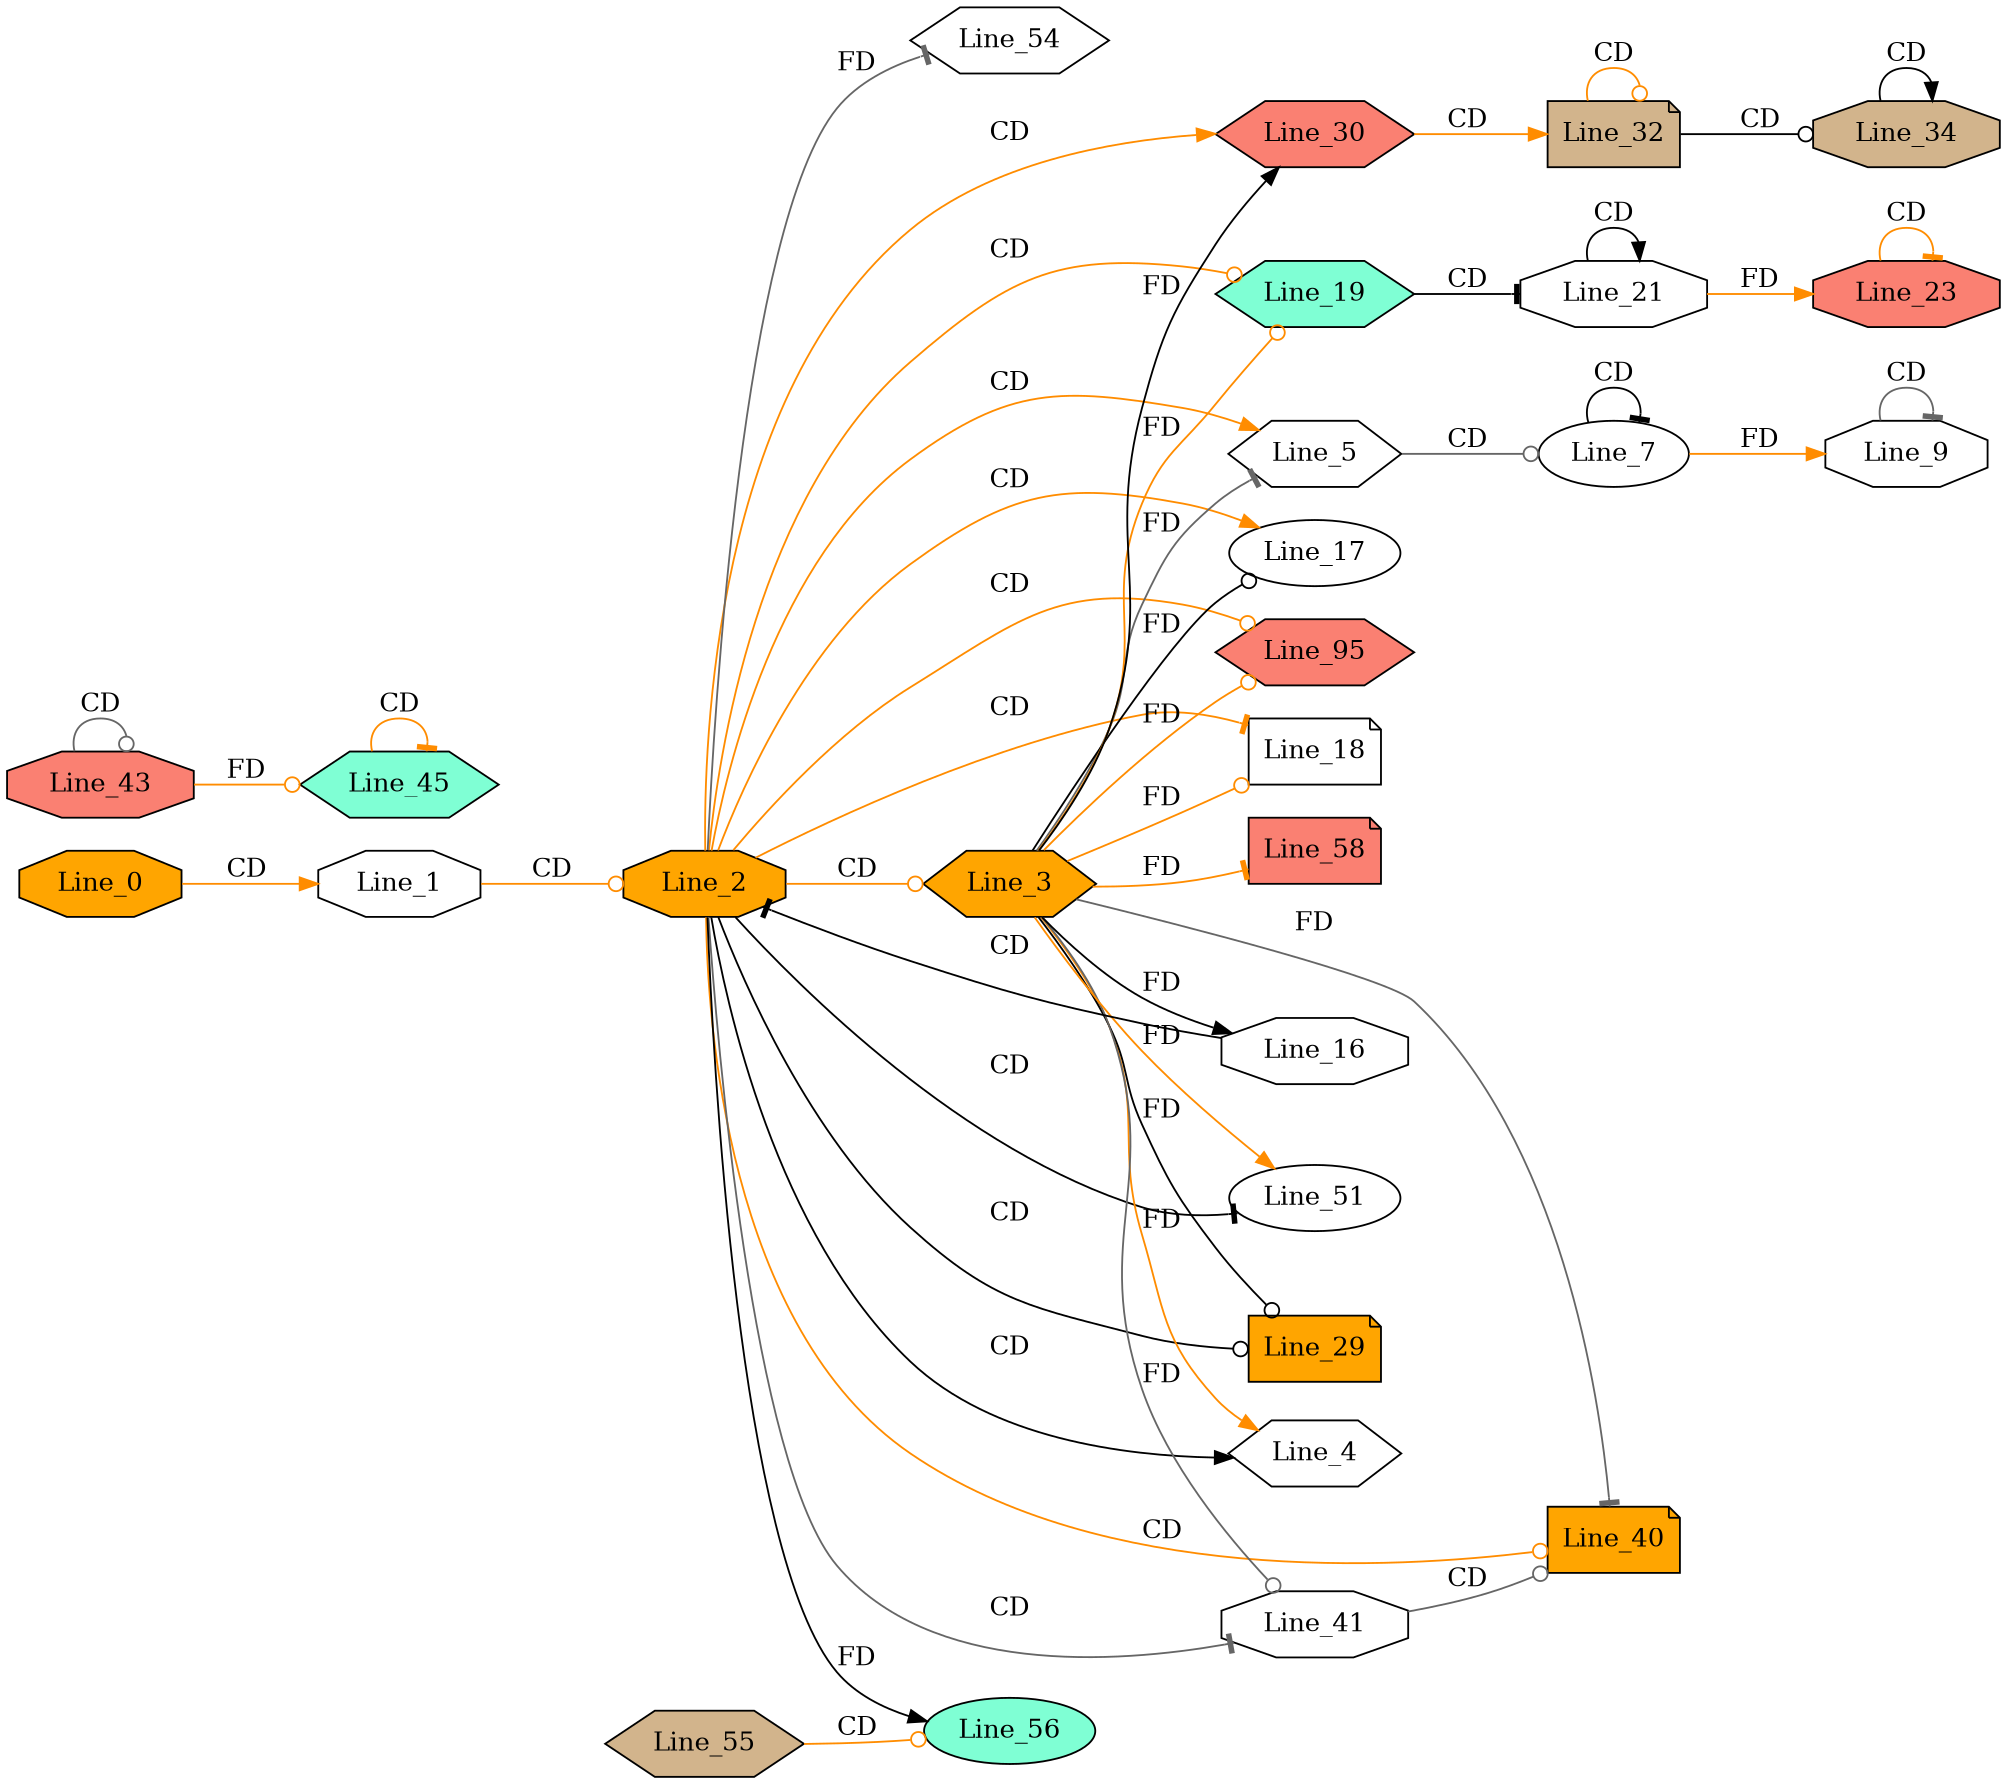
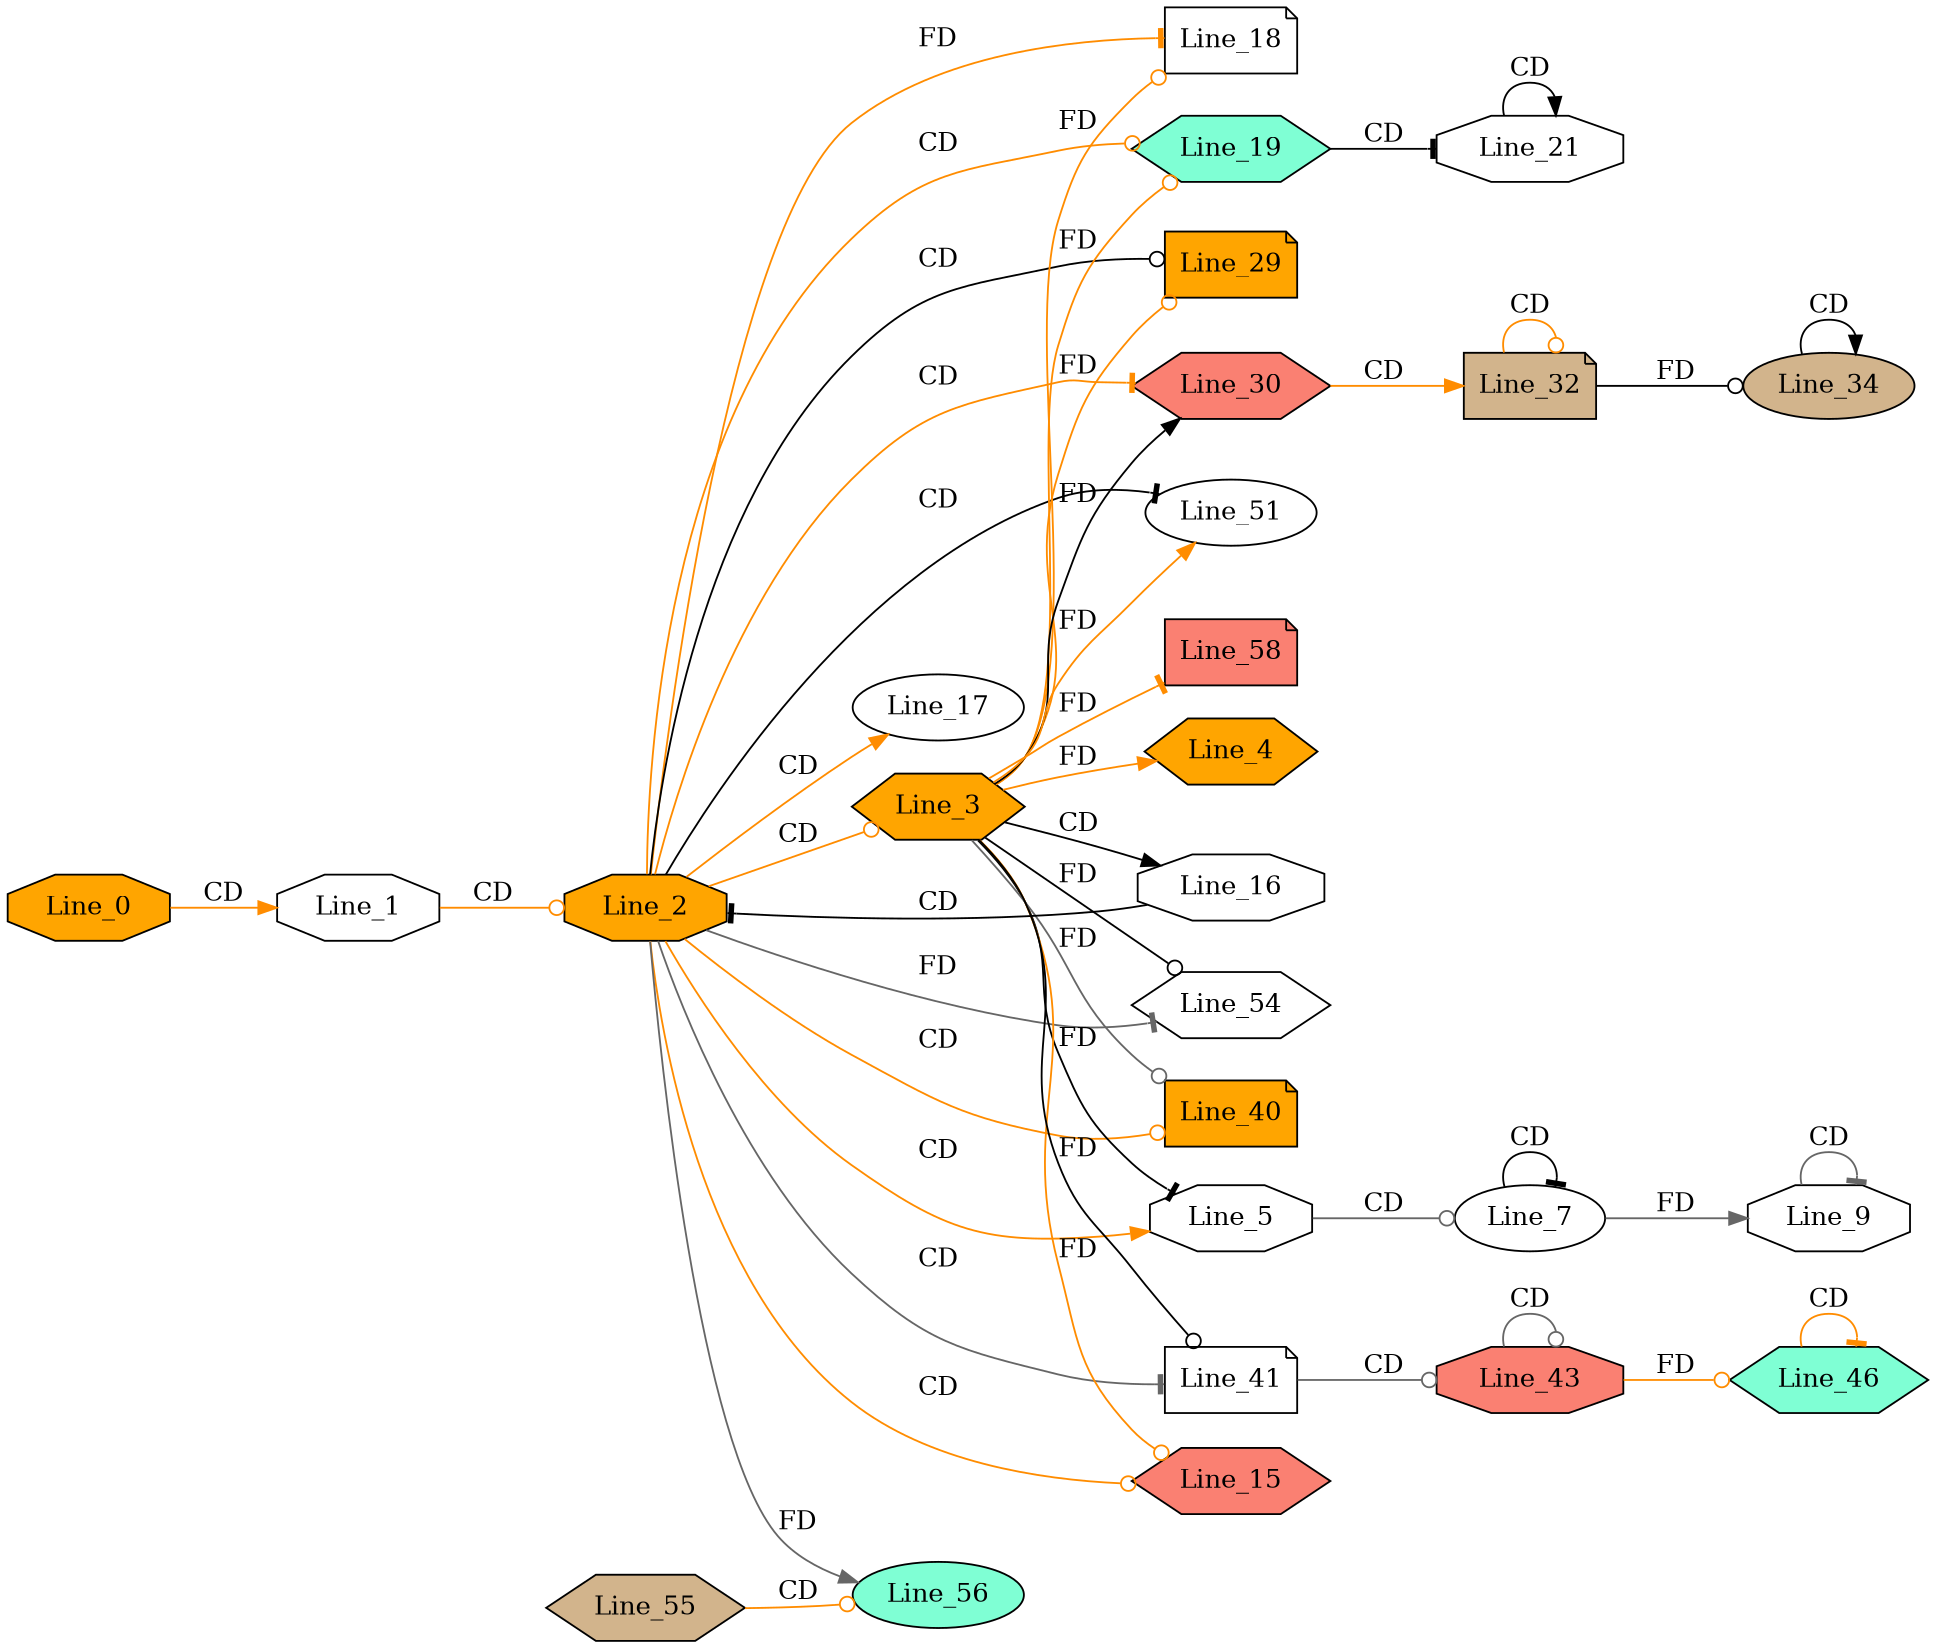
edge "Line_32" -> "Line_34": label "CD" -> "FD"
node "Line_34": shape octagon -> ellipse
node "Line_23": removed
edge "Line_2" -> "Line_30": arrowhead normal -> tee
node "Line_5": shape hexagon -> octagon
edge "Line_7" -> "Line_9": color darkorange -> gray40
edge "Line_3" -> "Line_5": color gray40 -> black
node "Line_95": label "Line_95" -> "Line_15"
edge "Line_3" -> "Line_17": now "Line_3" -> "Line_54"
edge "Line_2" -> "Line_18": label "CD" -> "FD"
node "Line_45": label "Line_45" -> "Line_46"
edge "Line_3" -> "Line_16": label "FD" -> "CD"
edge "Line_3" -> "Line_40": arrowhead tee -> odot
edge "Line_3" -> "Line_29": color black -> darkorange
edge "Line_3" -> "Line_41": color gray40 -> black
edge "Line_2" -> "Line_4": removed, label "CD"
edge "Line_2" -> "Line_56": color black -> gray40
node "Line_4": fillcolor white -> orange
edge "Line_41" -> "Line_40": now "Line_41" -> "Line_43"
node "Line_41": shape octagon -> note
